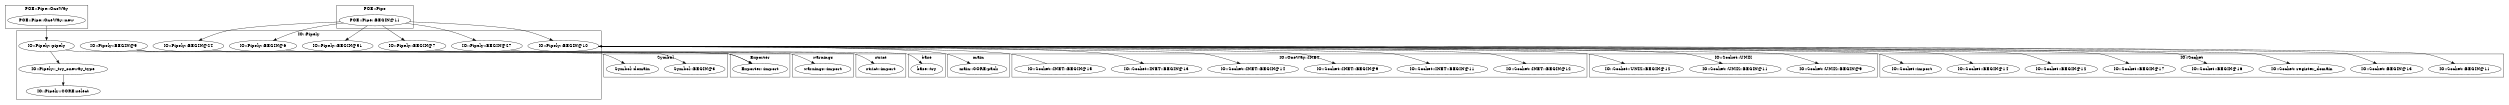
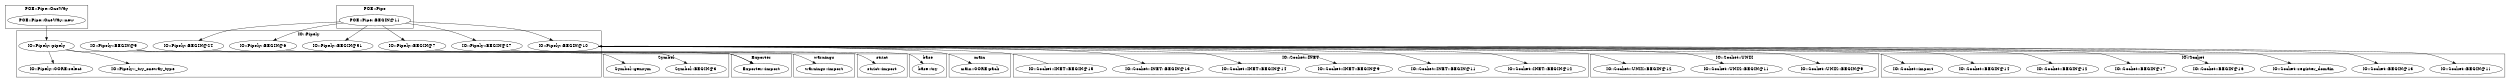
cluster "IO::OneWay::INET": label "IO::OneWay::INET" -> "IO::Socket::INET"
node "Symbol::domain": label "Symbol::domain" -> "Symbol::gensym"
edge "IO::Pipely::_try_oneway_type" -> "IO::Pipely::CORE:select": now "IO::Pipely::pipely" -> "IO::Pipely::CORE:select"
